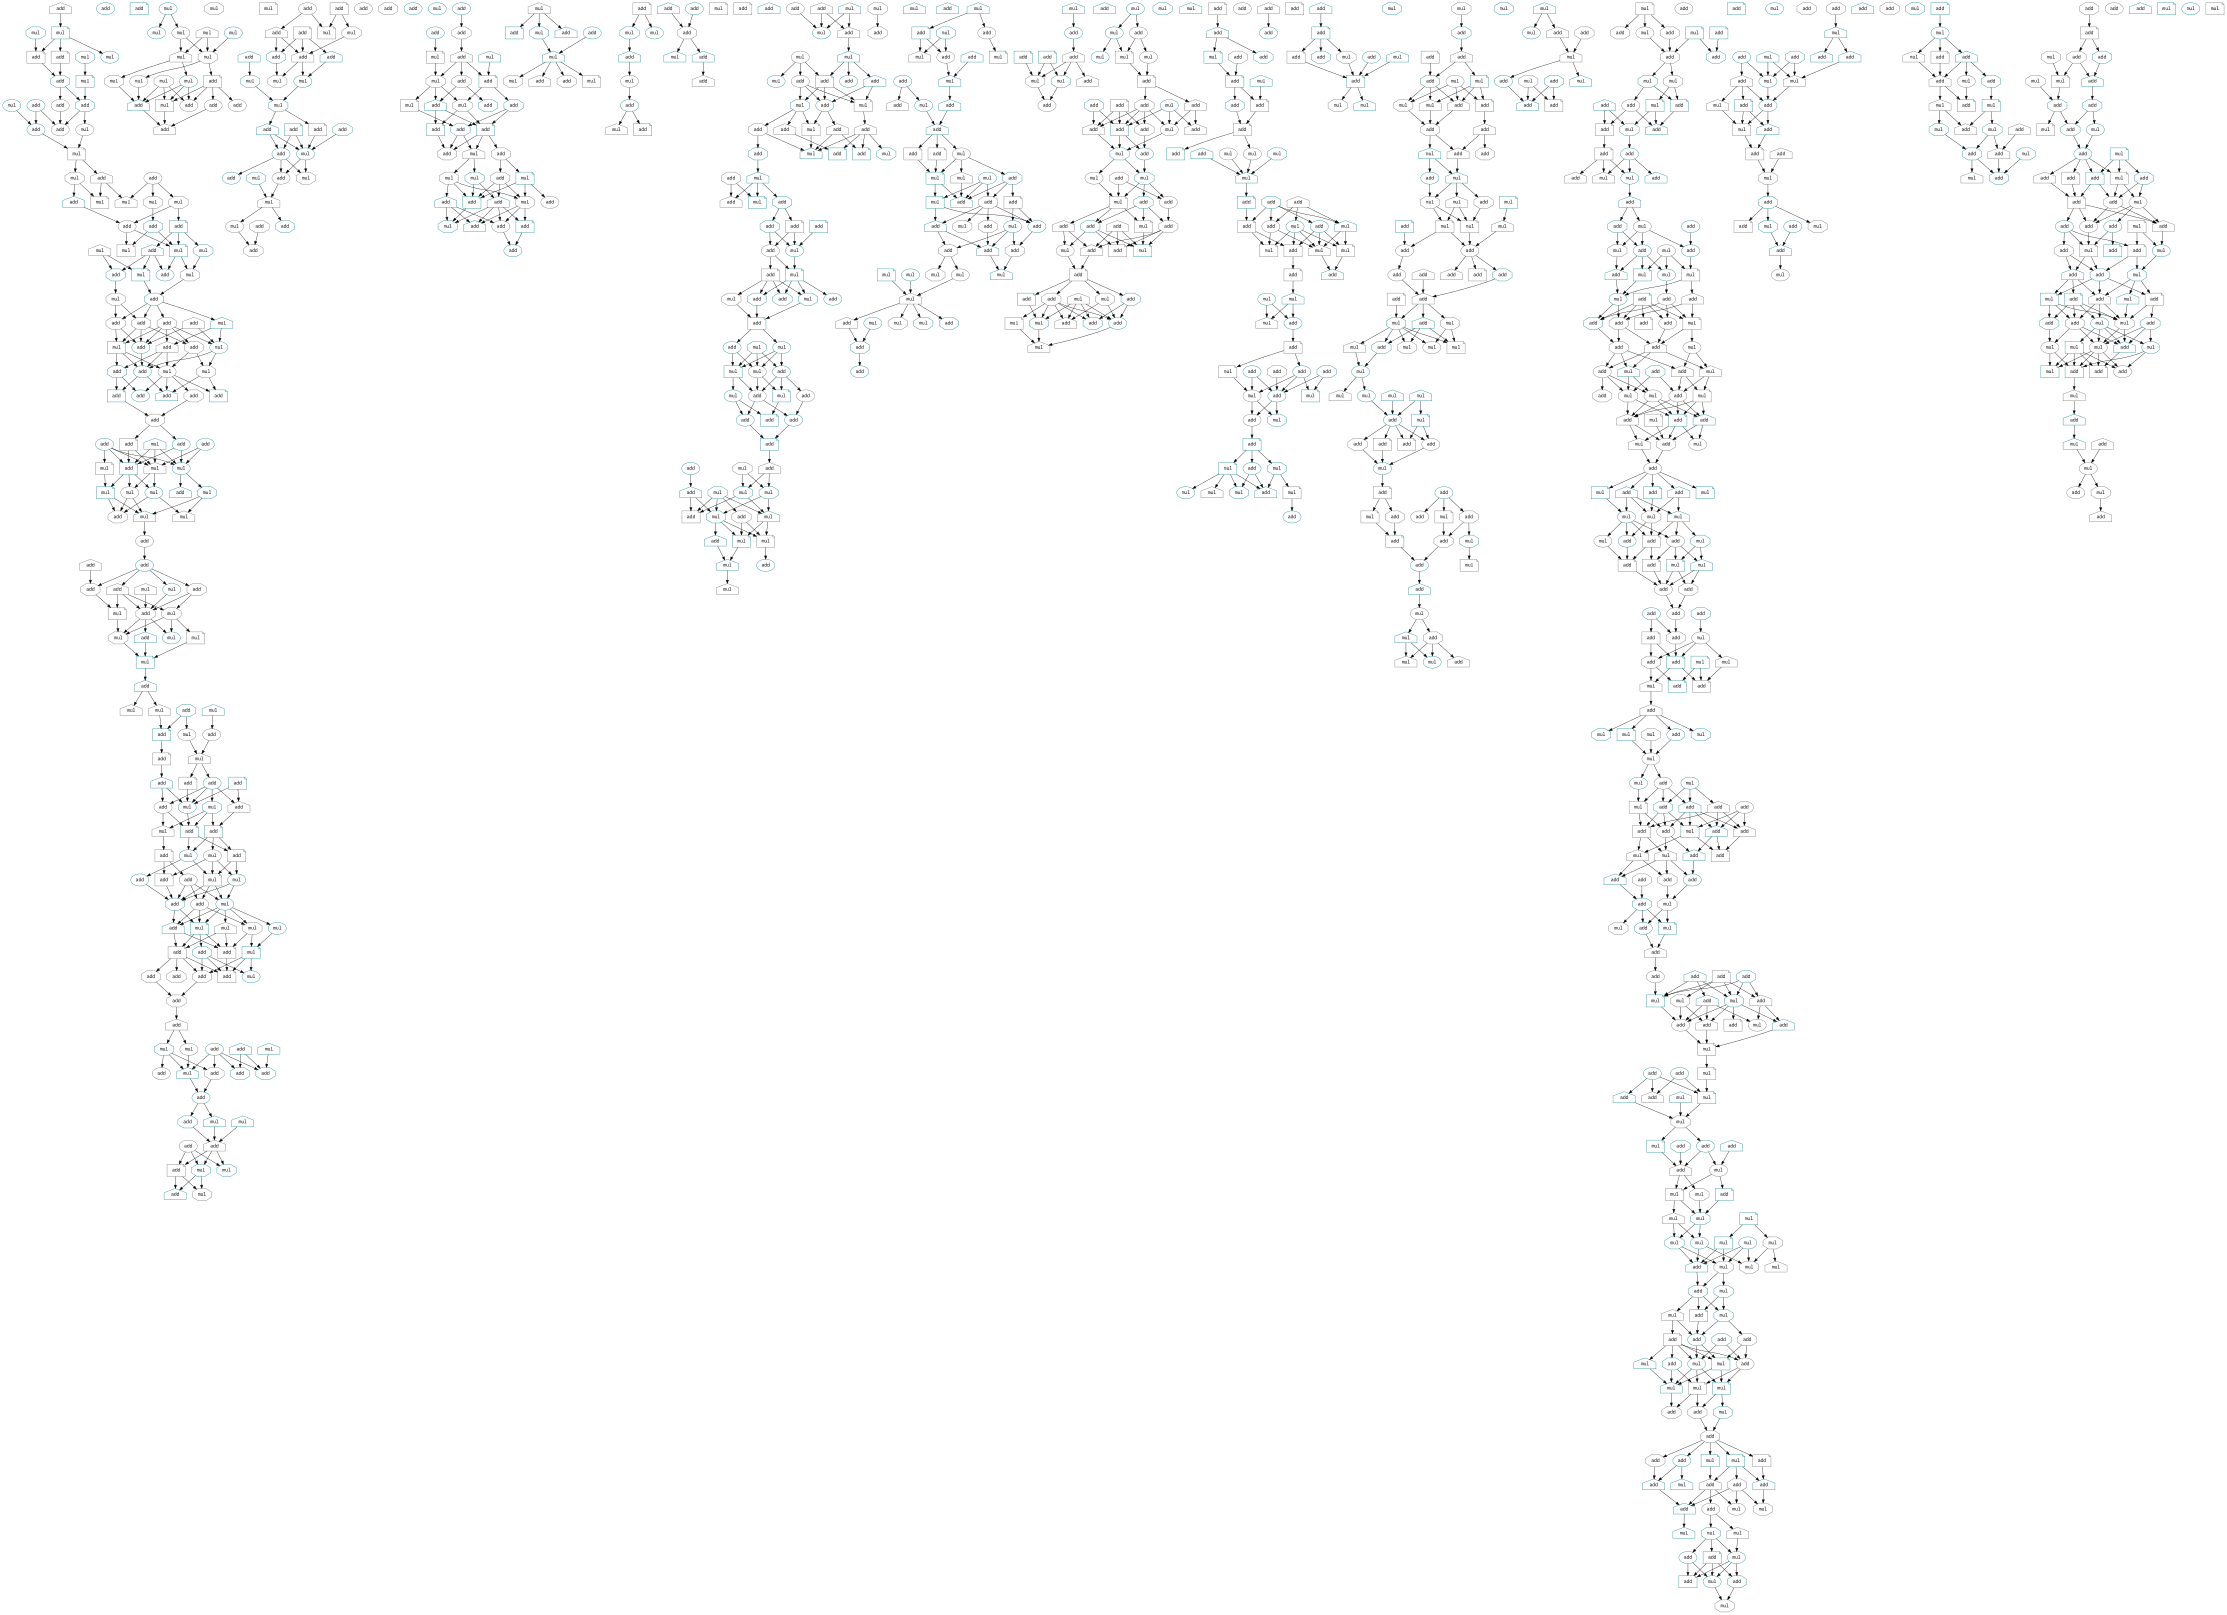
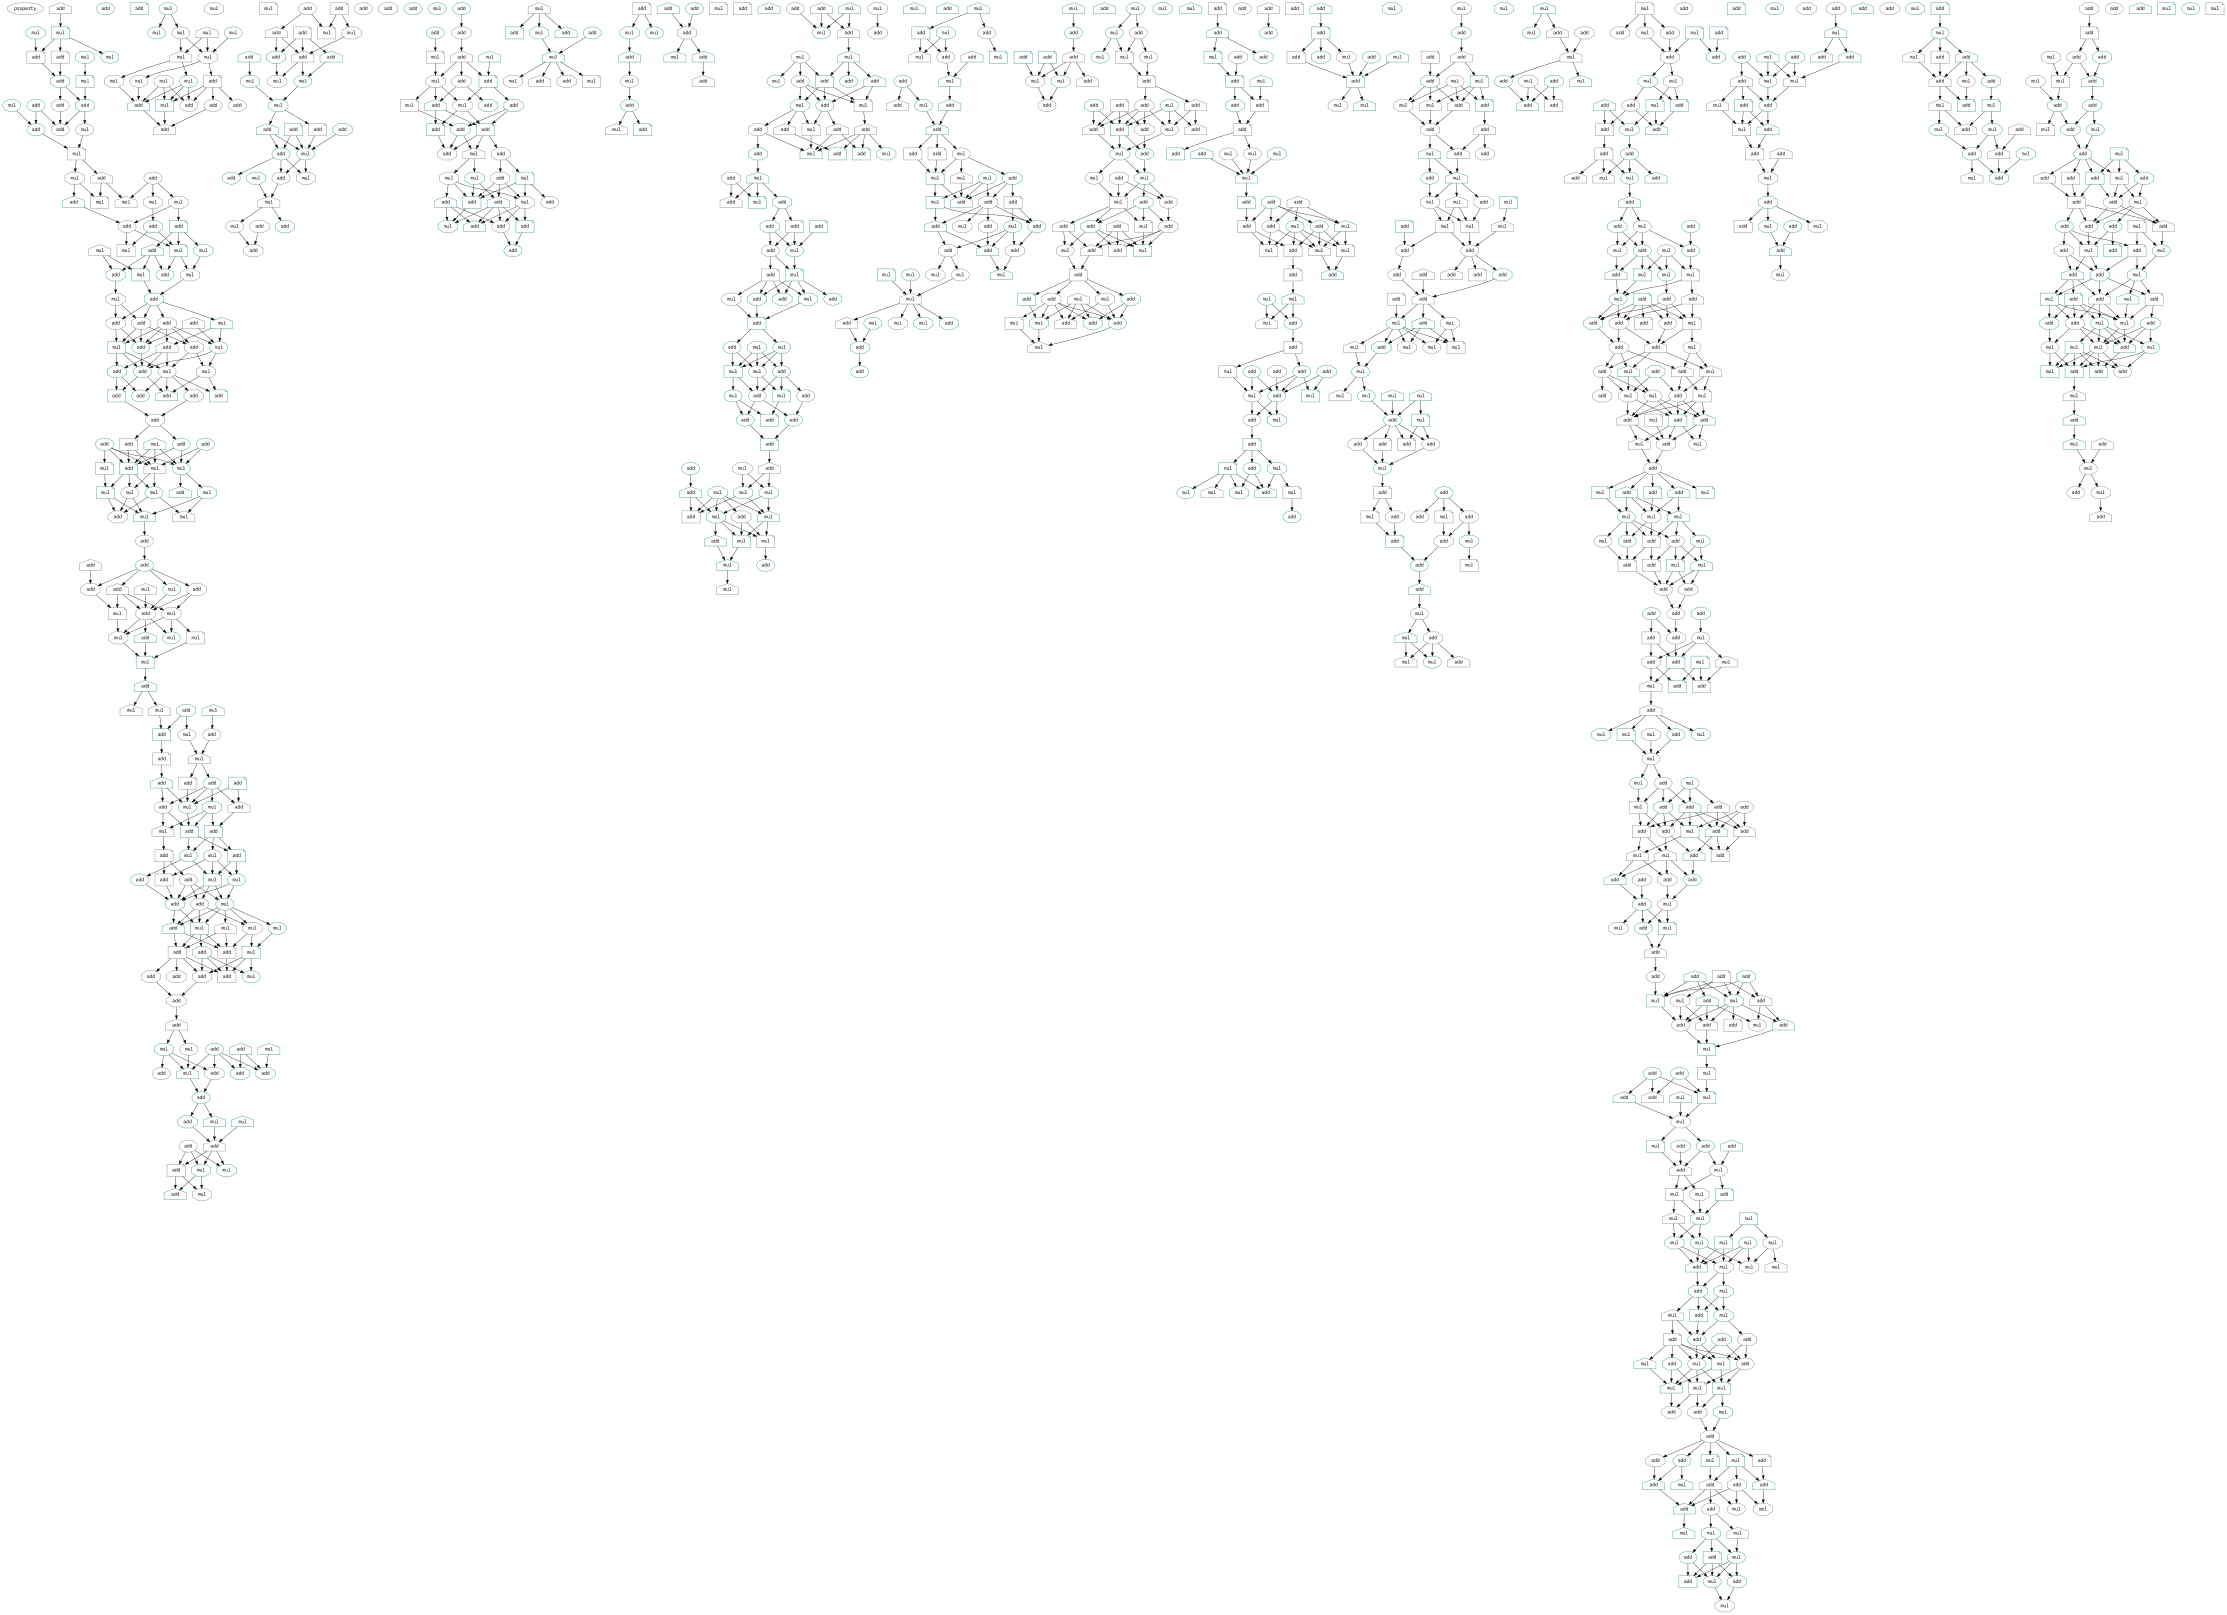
node "property": added
